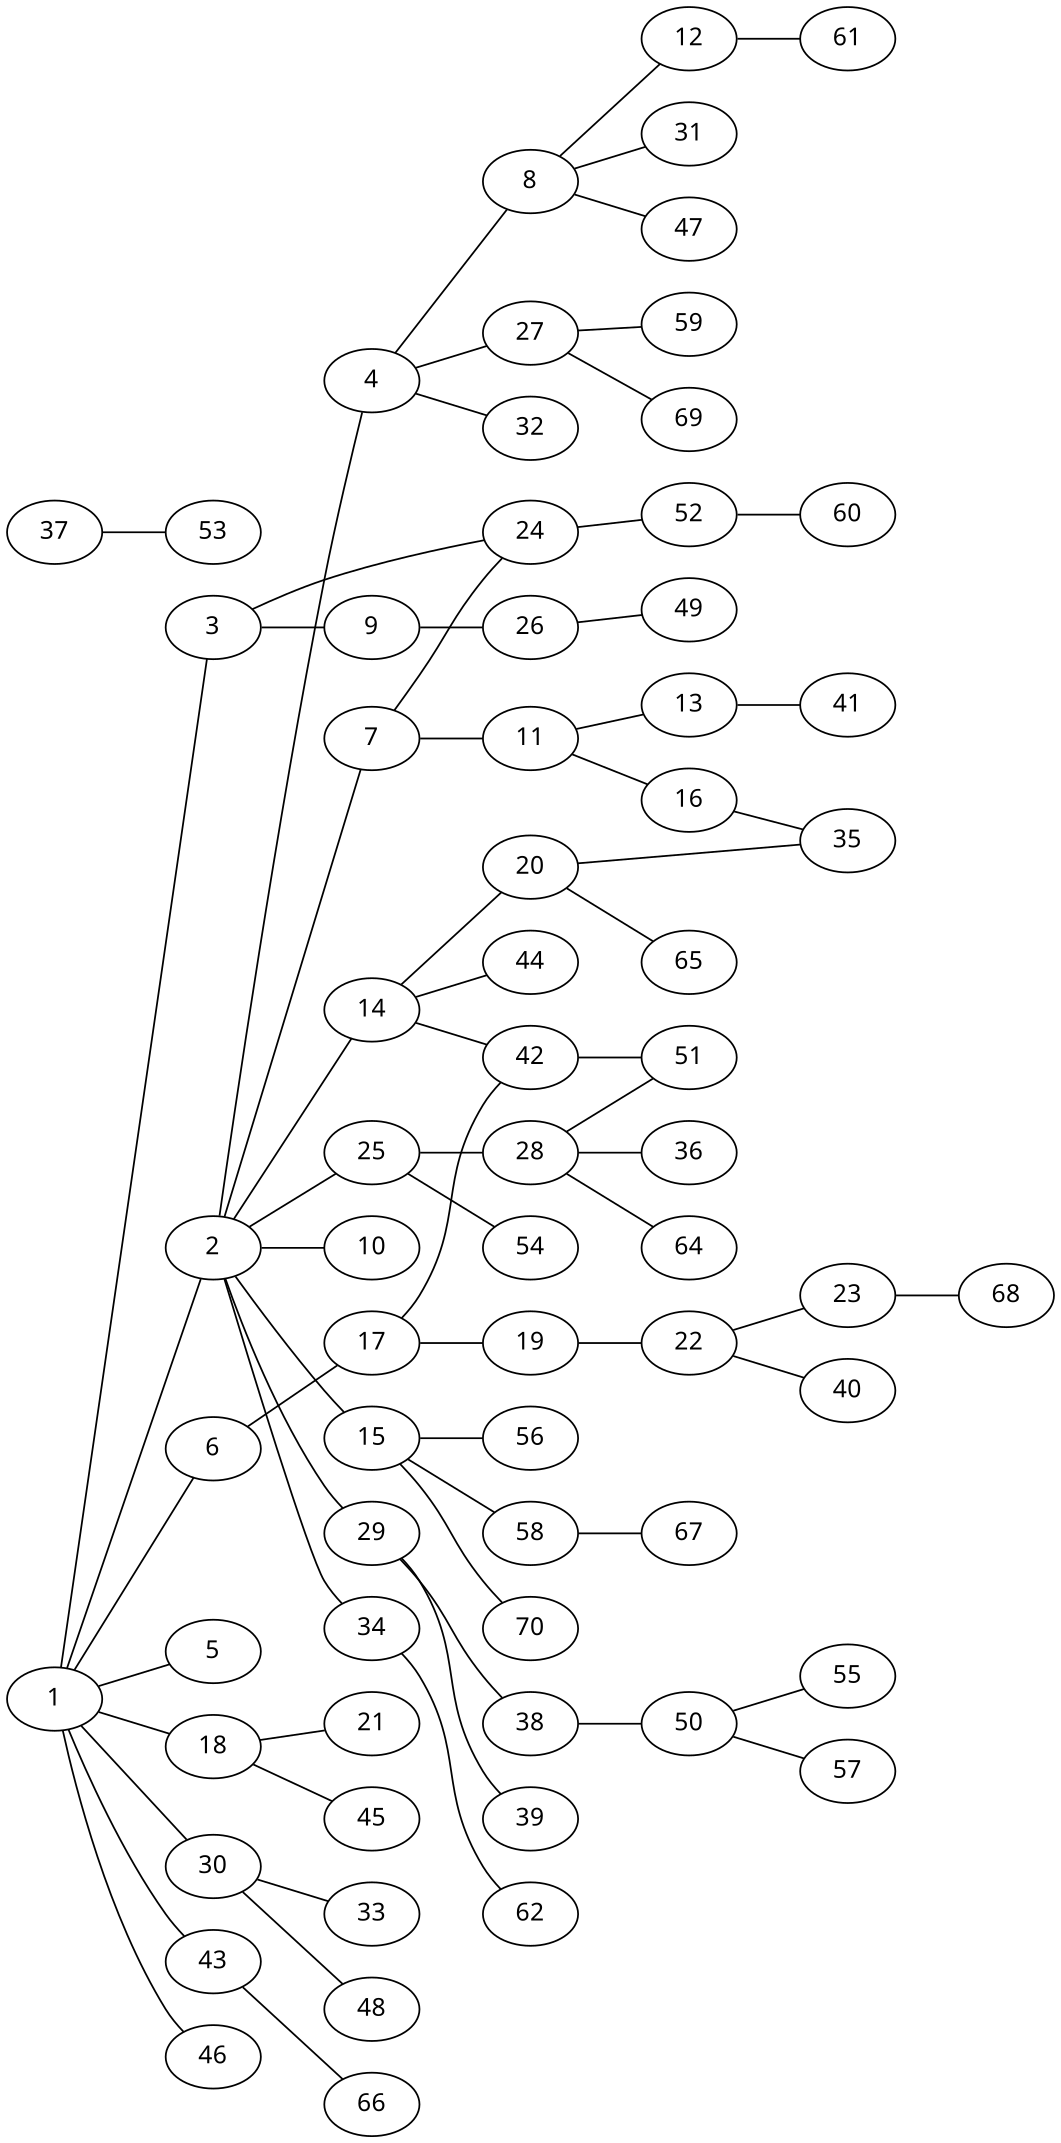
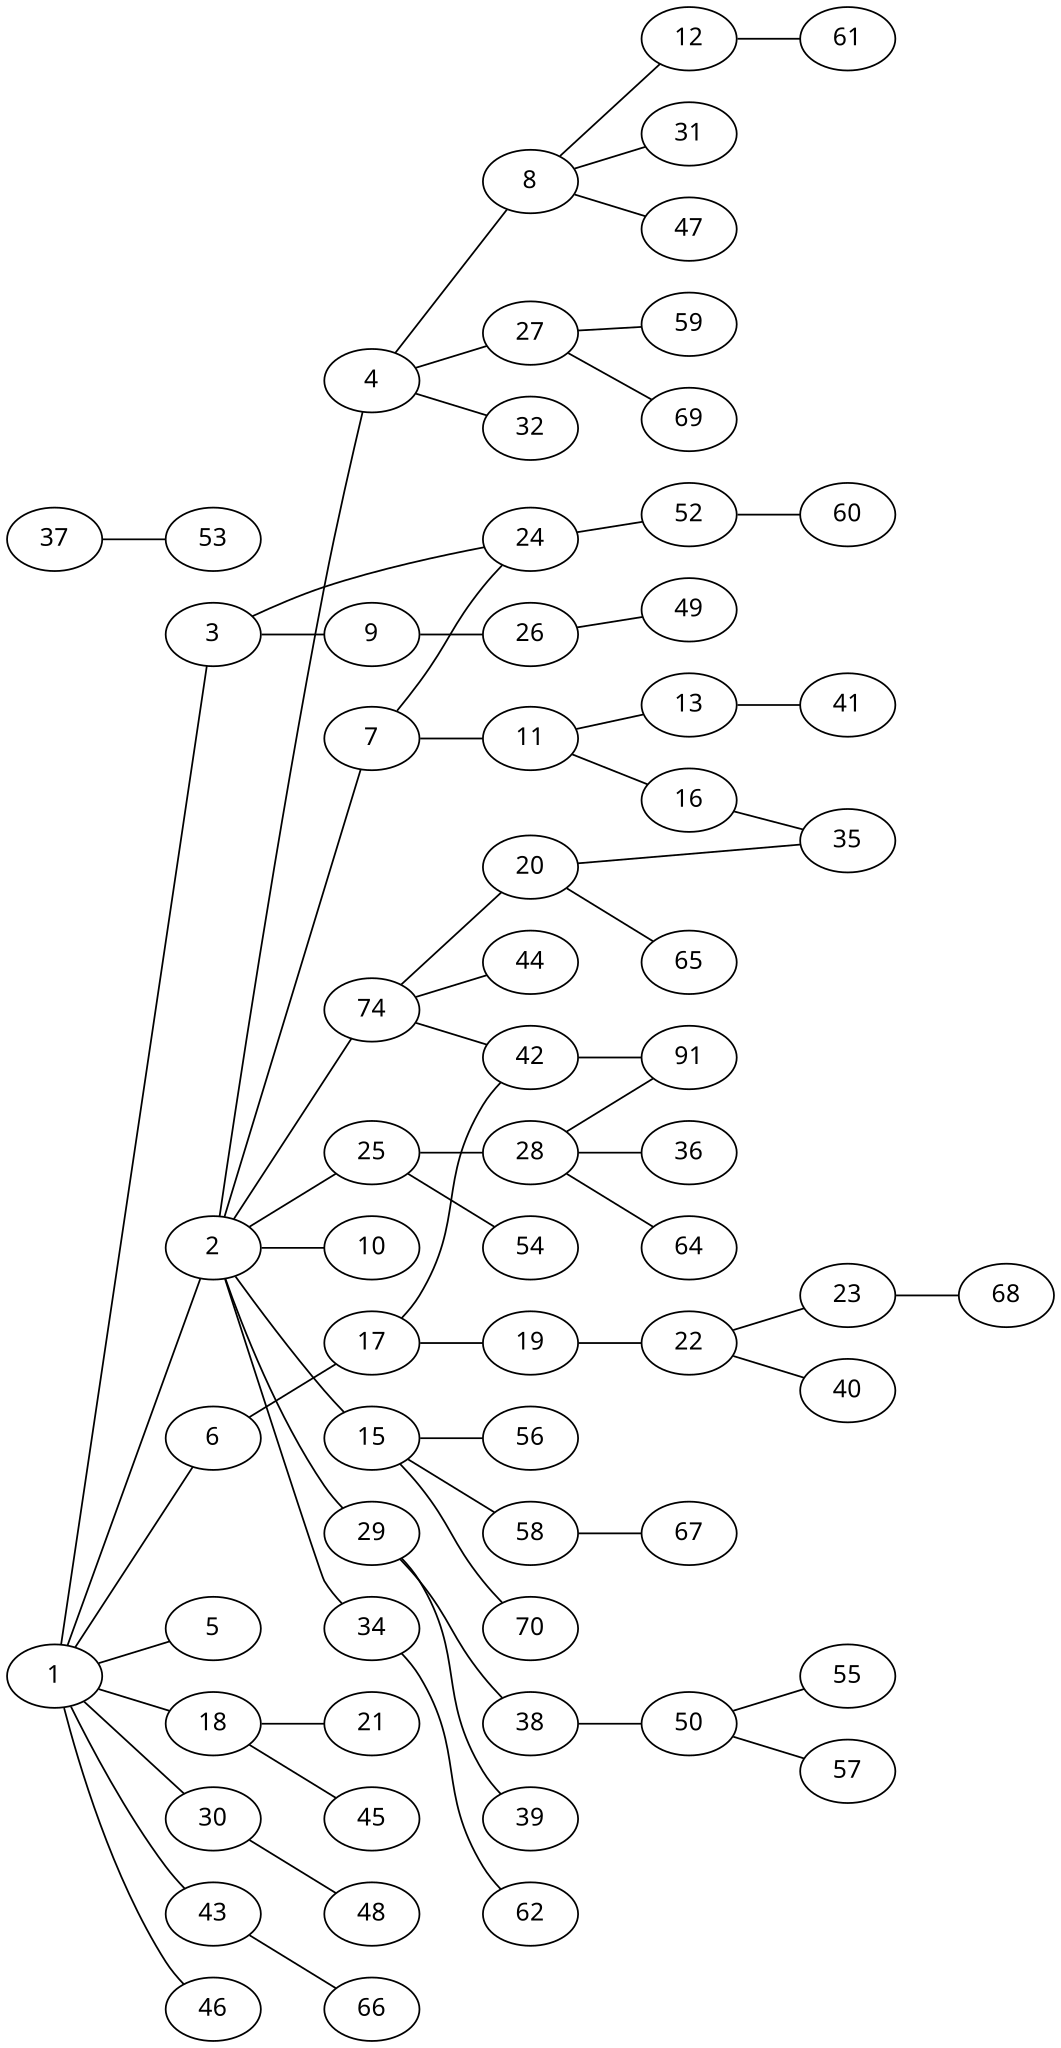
node "14": label "14" -> "74"
node "51": label "51" -> "91"
node "33": removed
